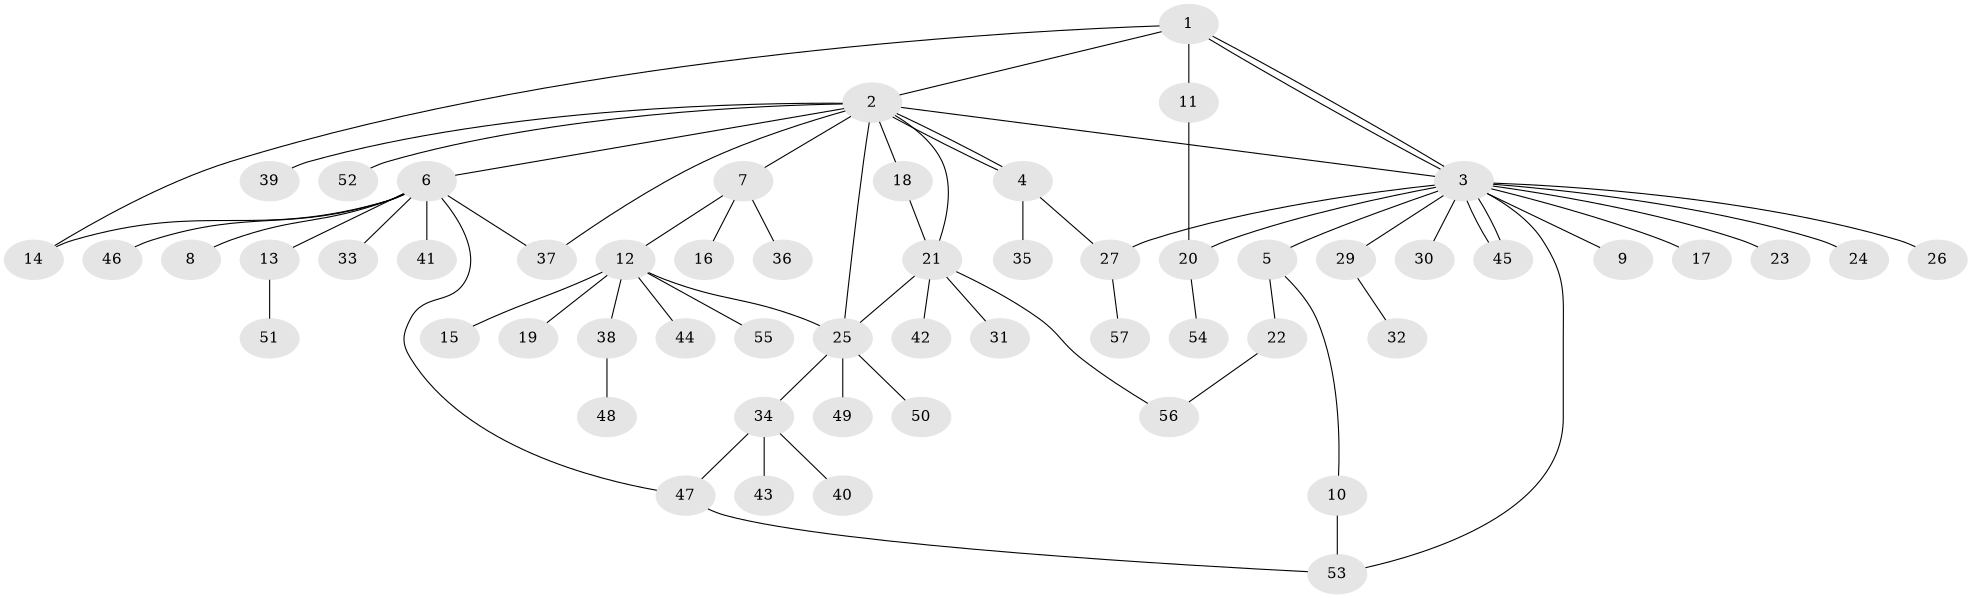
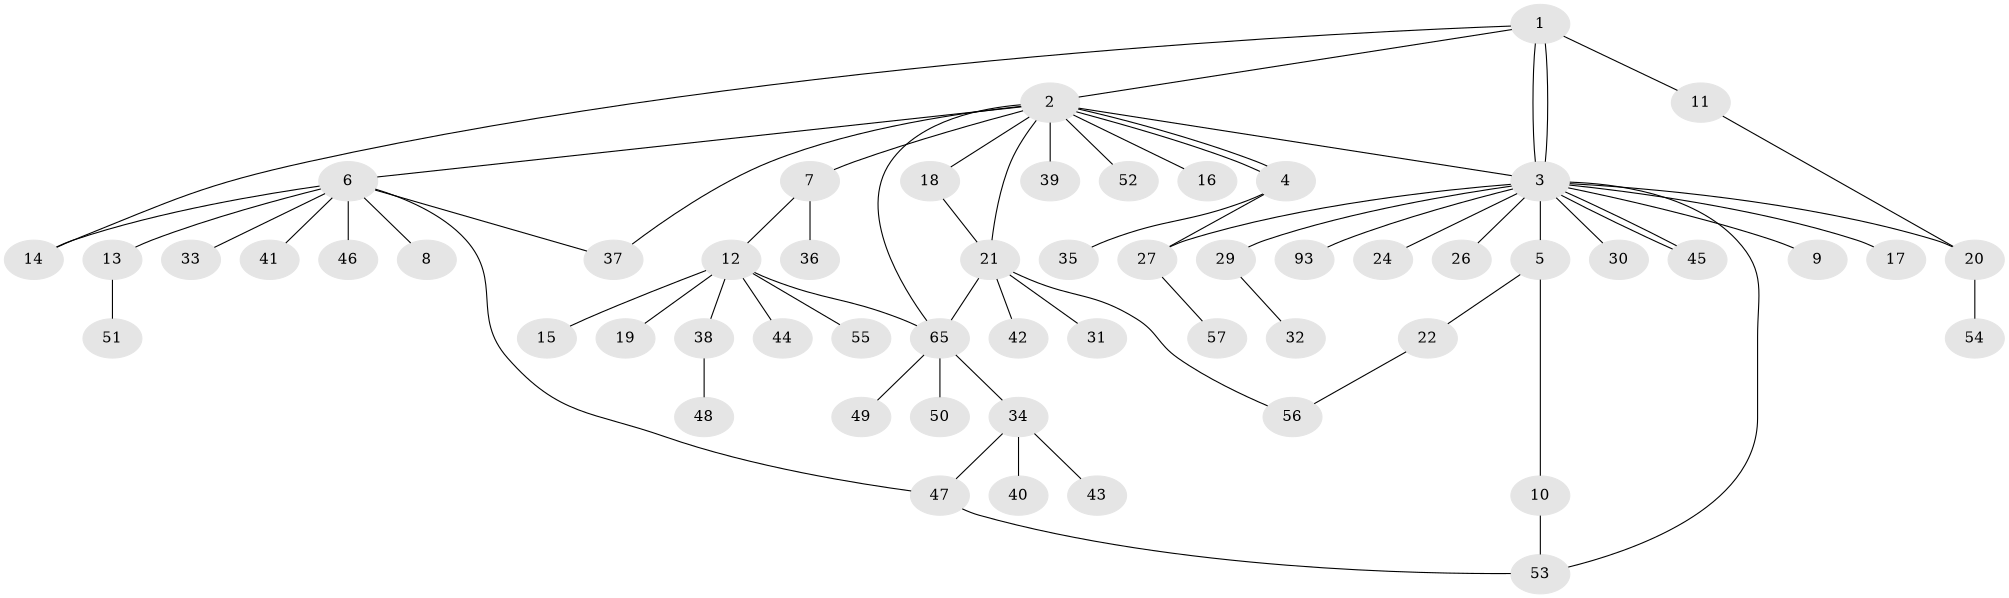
edge "7" -- "16": now "2" -- "16"
node "23": label "23" -> "93"
node "25": label "25" -> "65"
